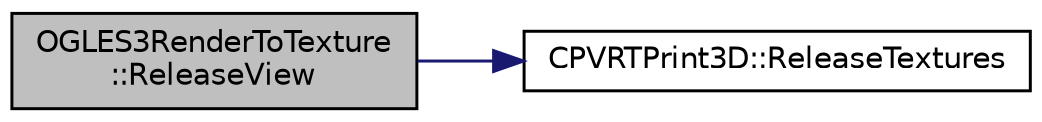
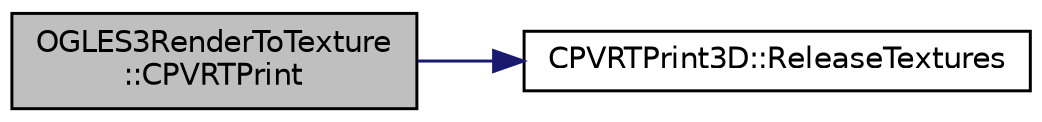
node "OGLES3RenderToTexture ::ReleaseView": label "OGLES3RenderToTexture ::ReleaseView" -> "OGLES3RenderToTexture ::CPVRTPrint"
